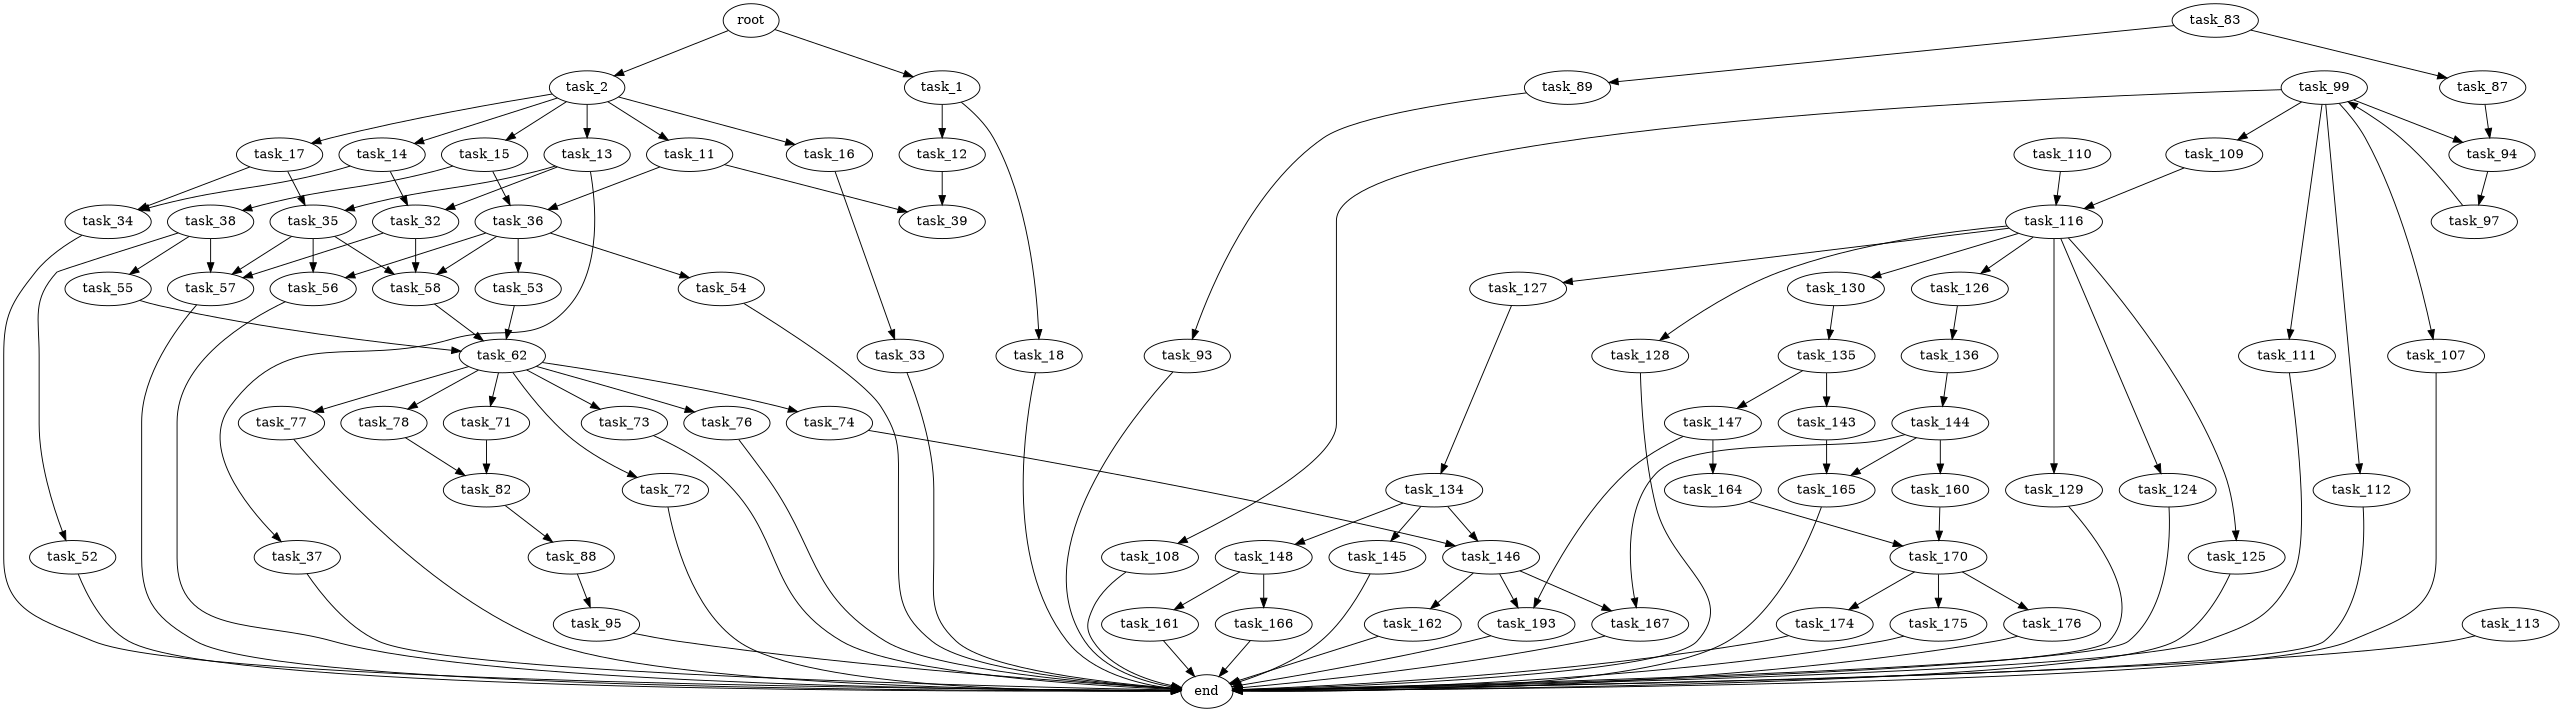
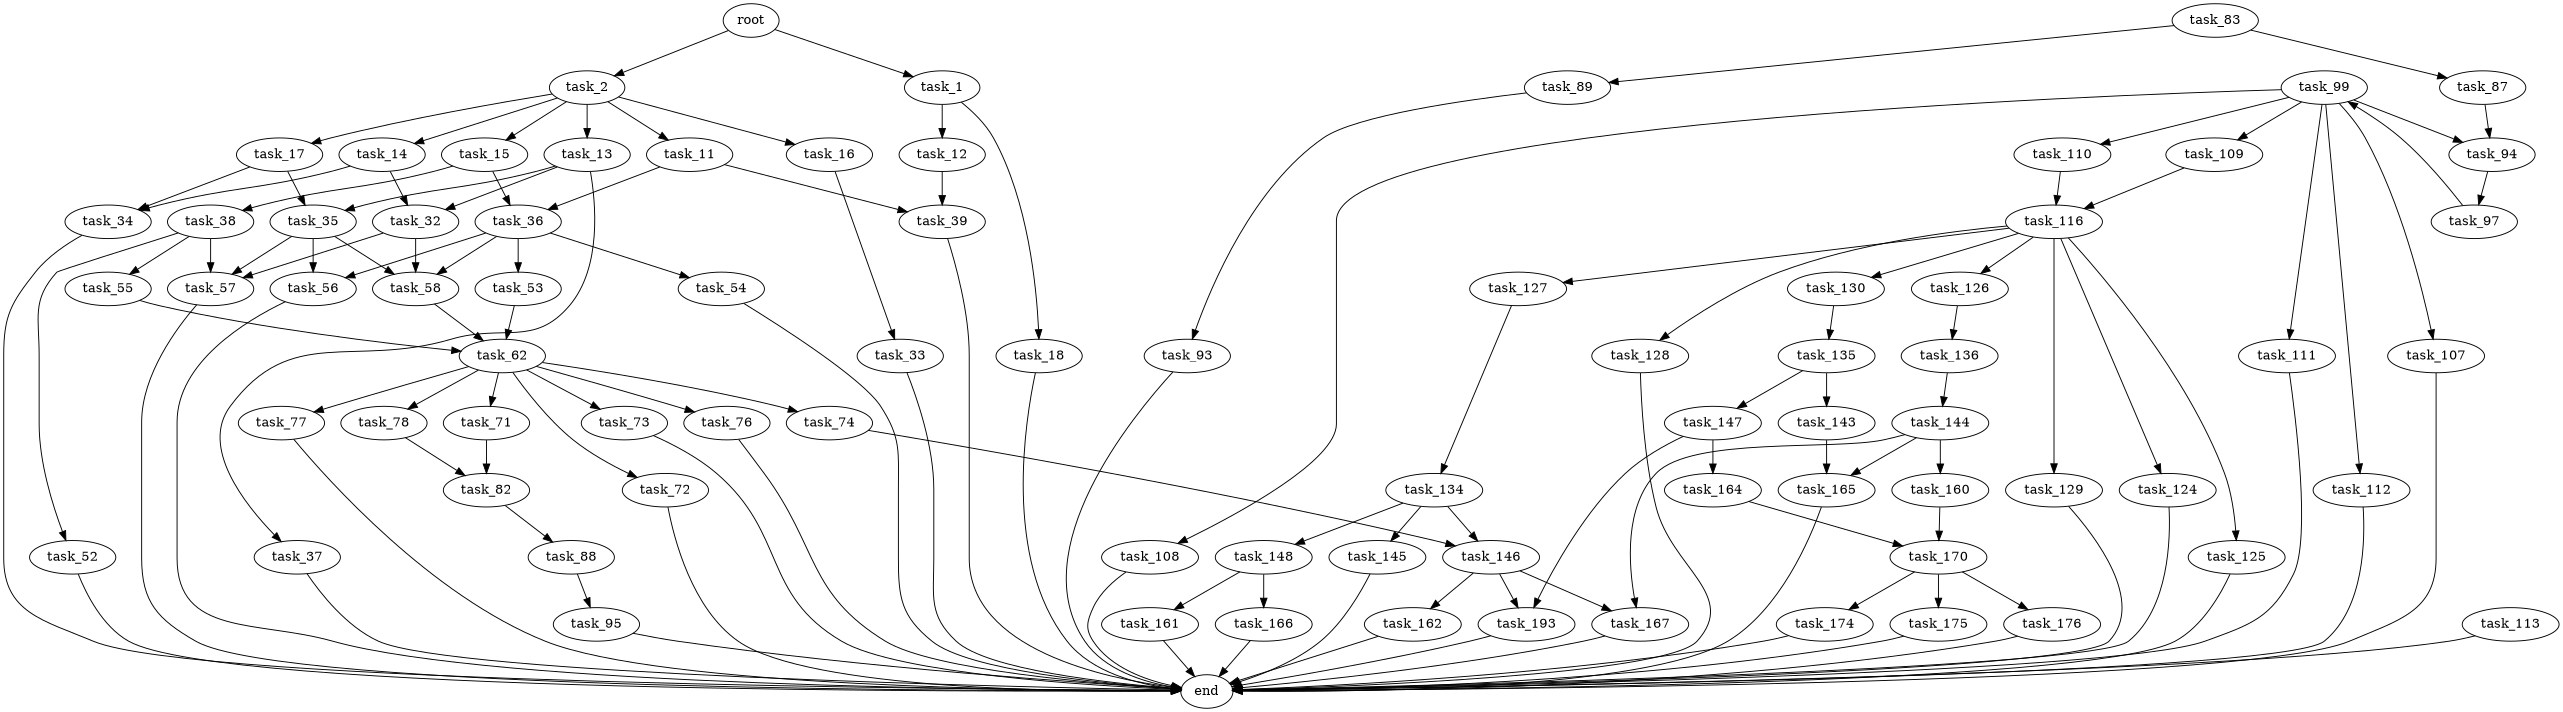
edge "task_99" -> "task_110": added
edge "task_39" -> "end": added
